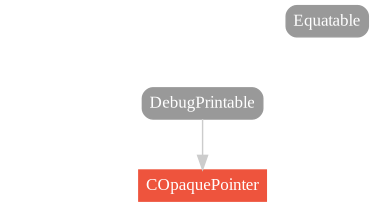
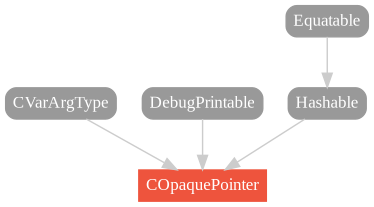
node "CVarArgType": added
node "Hashable": added
